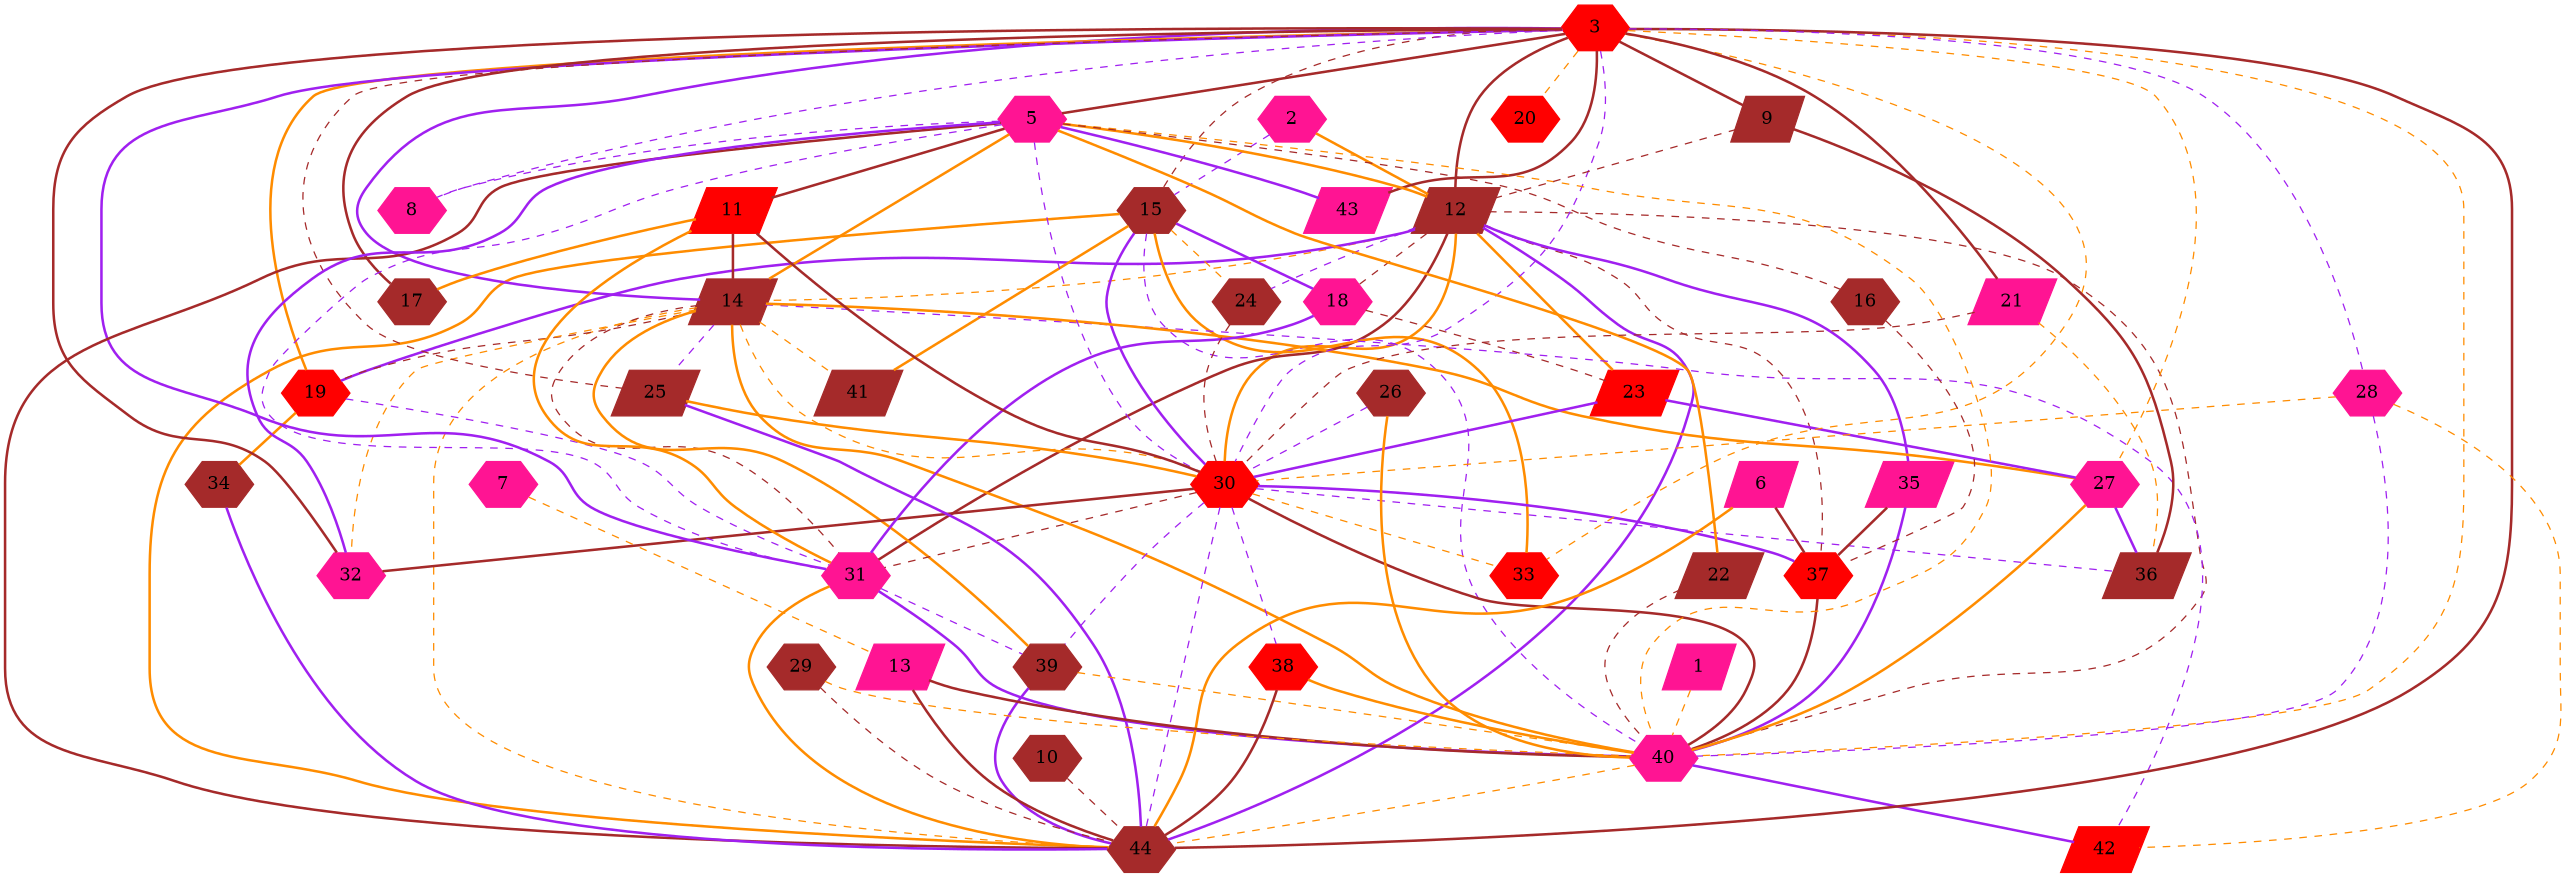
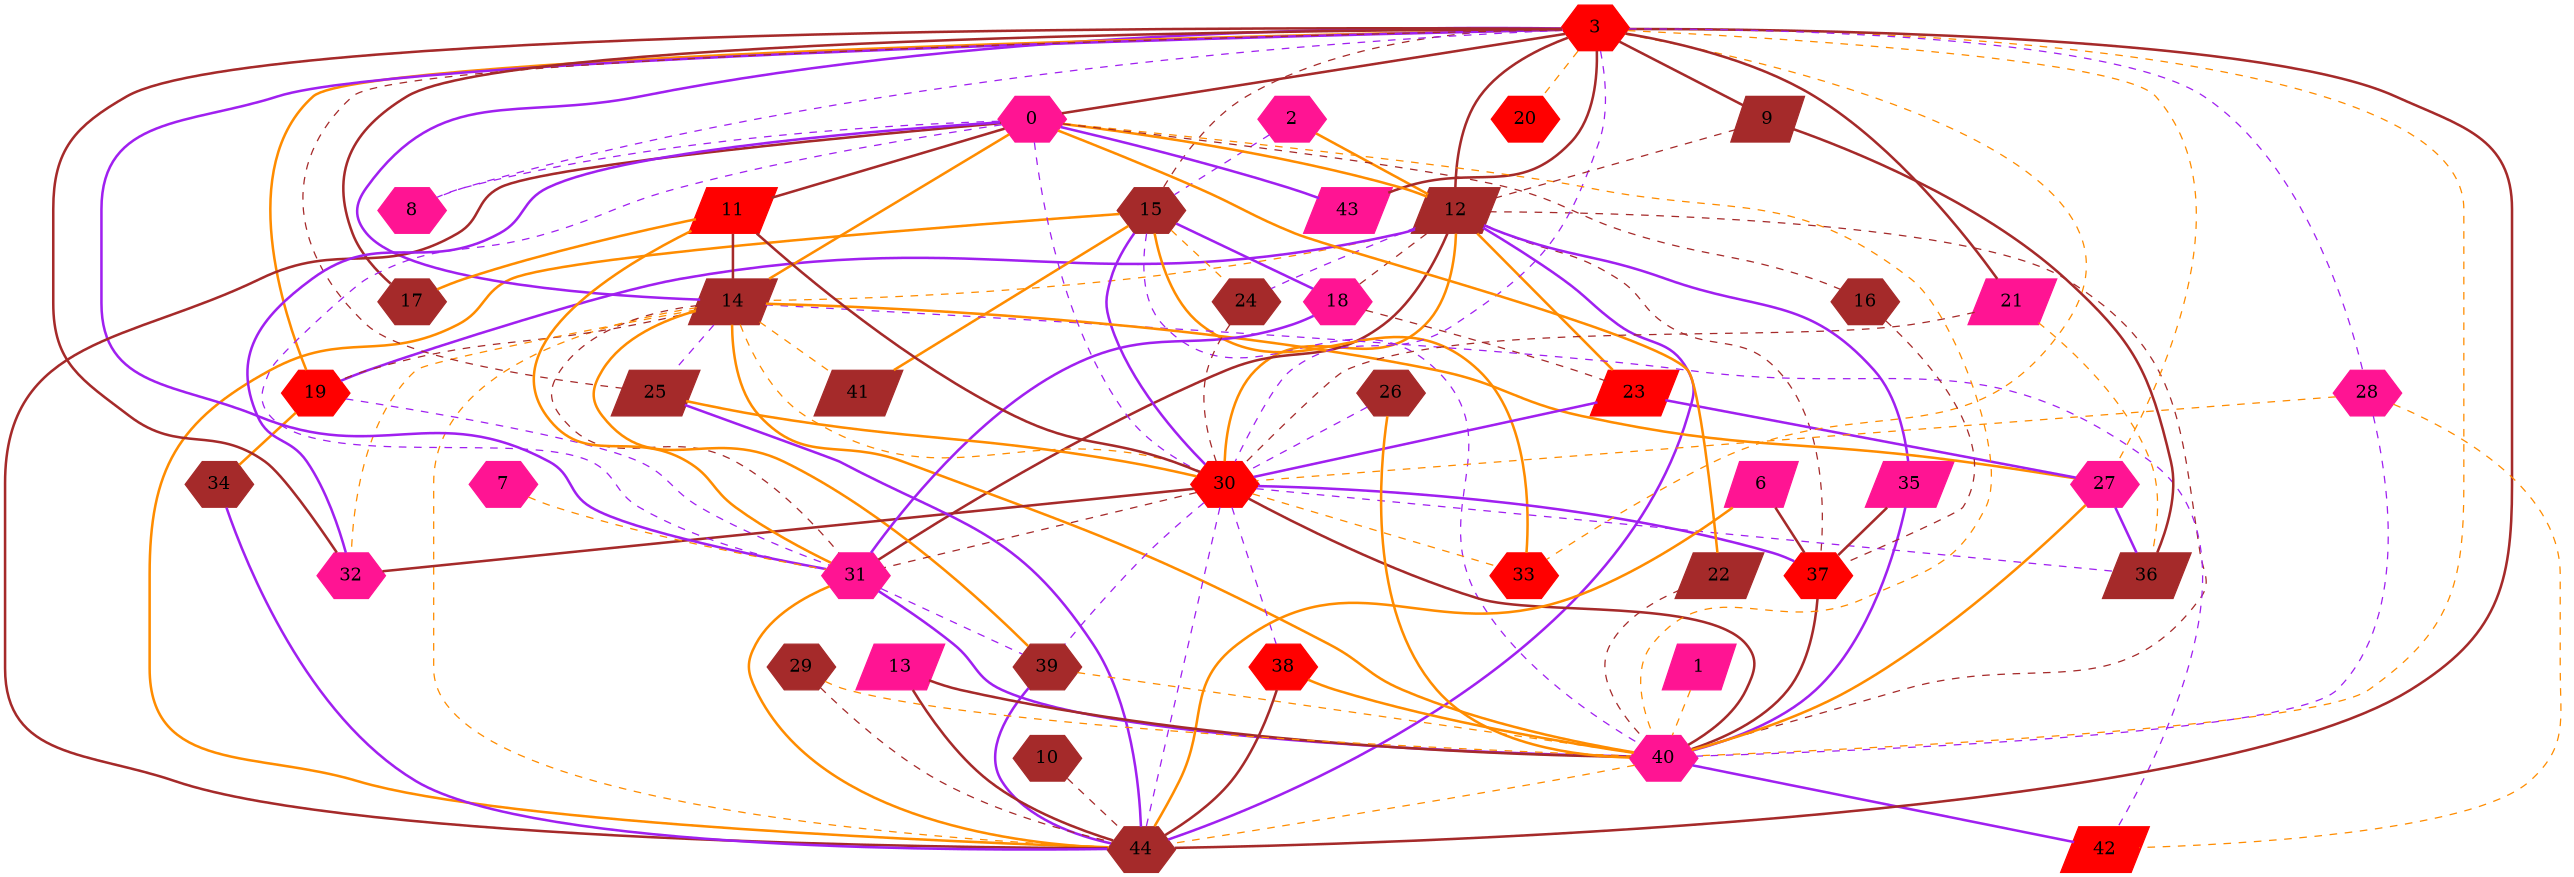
node "5": label "5" -> "0"
edge "7" -- "13": now "7" -- "31"
